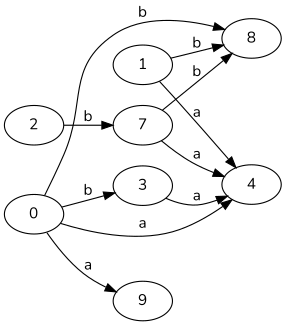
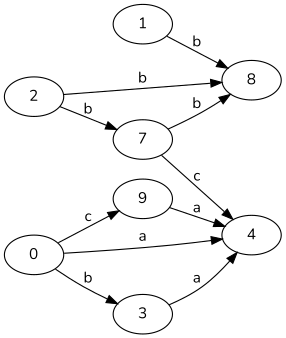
edge "0" -> "8": now "2" -> "8"
edge "1" -> "4": now "9" -> "4"
edge "7" -> "4": label "a" -> "c"
edge "0" -> "9": label "a" -> "c"
